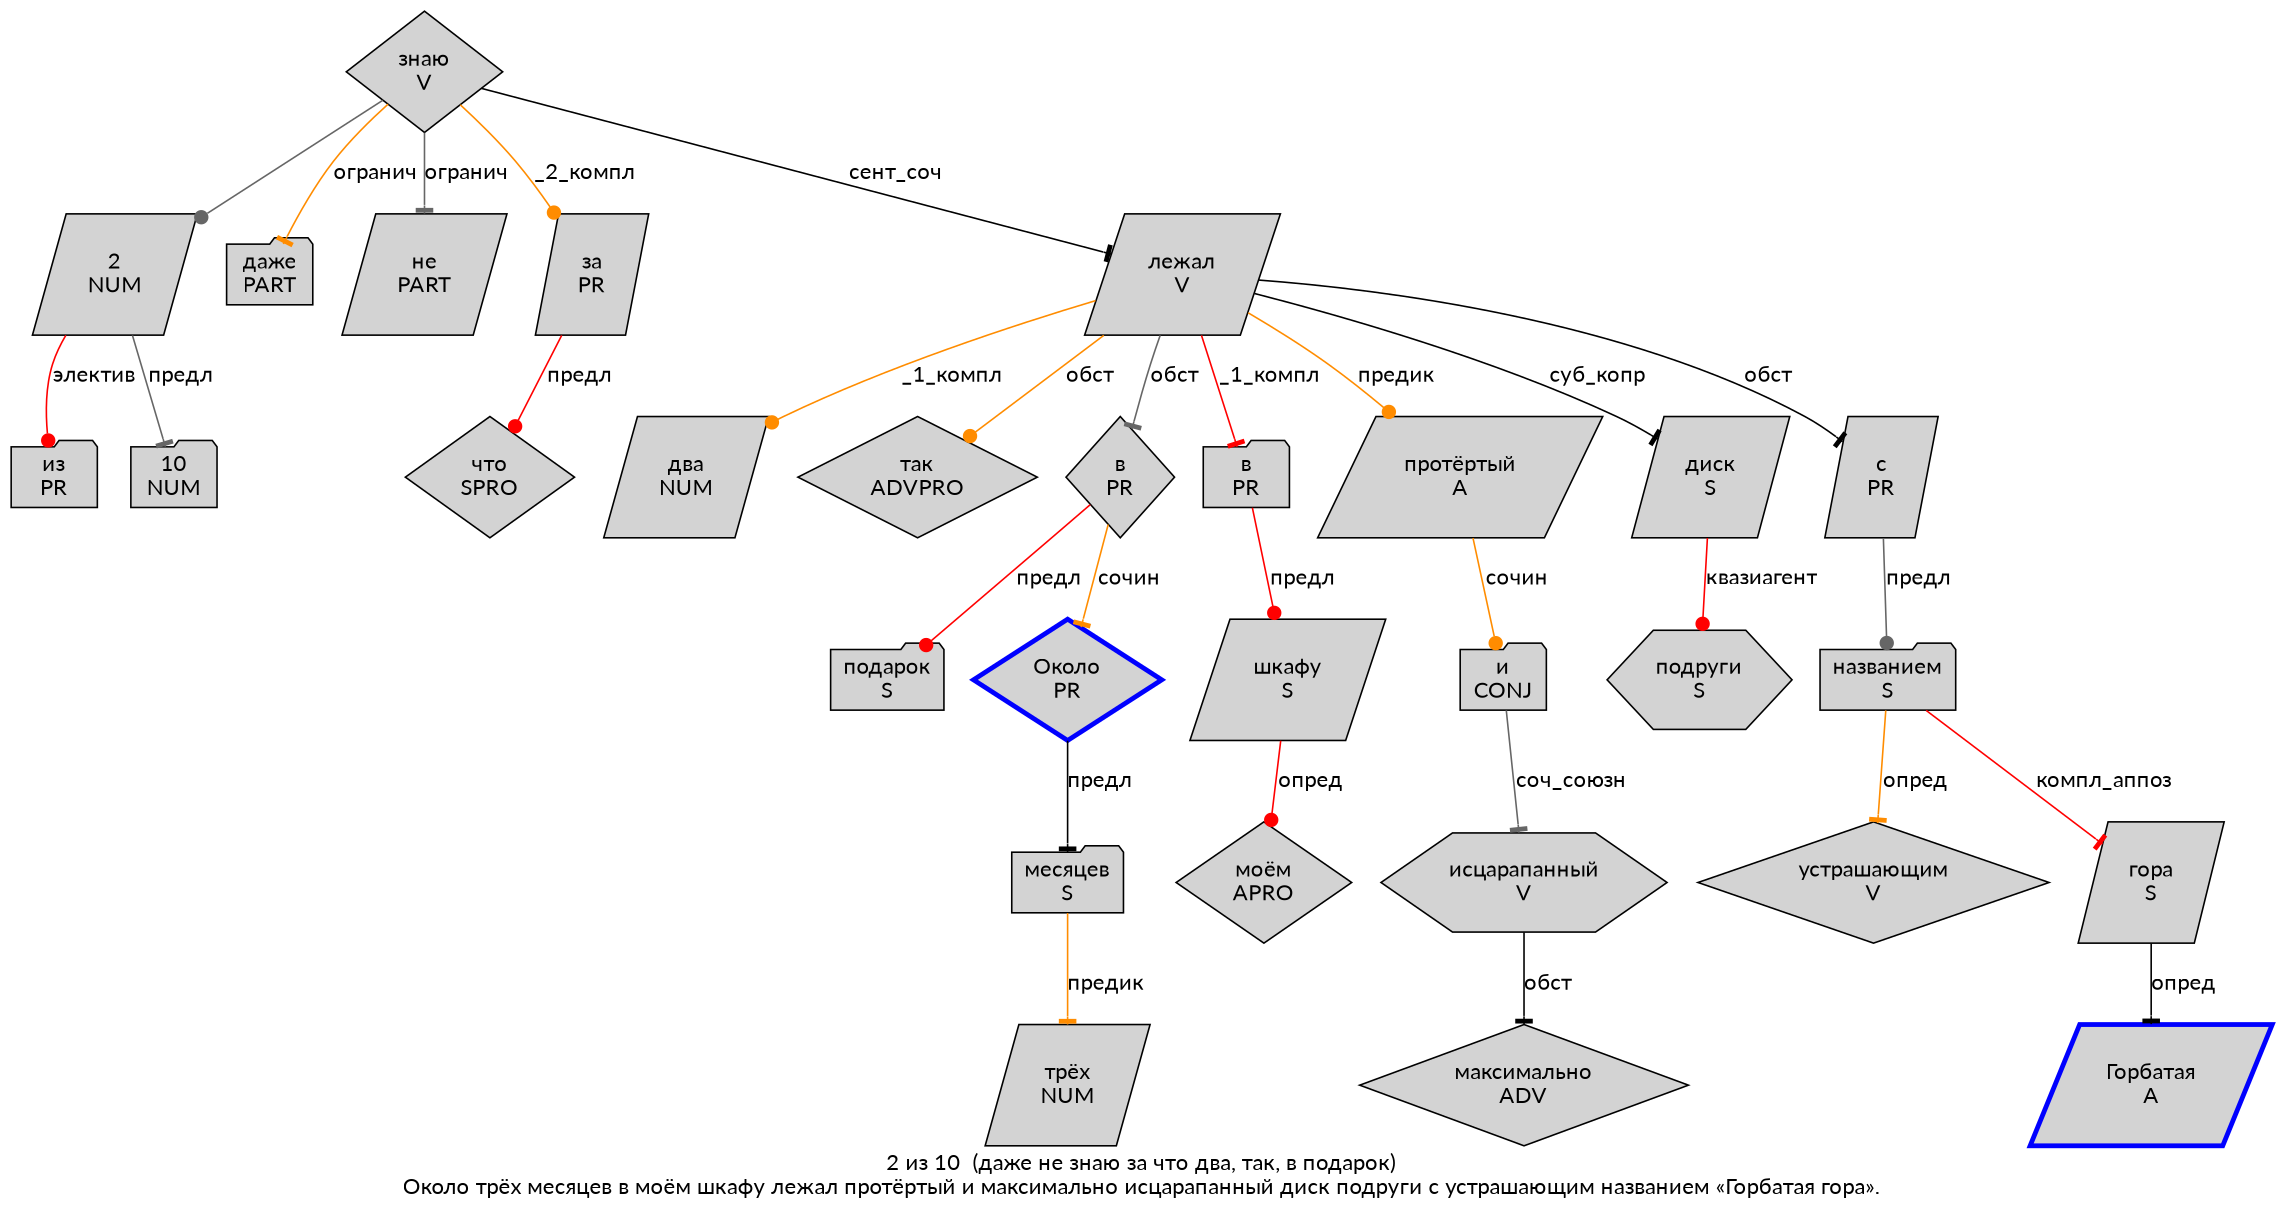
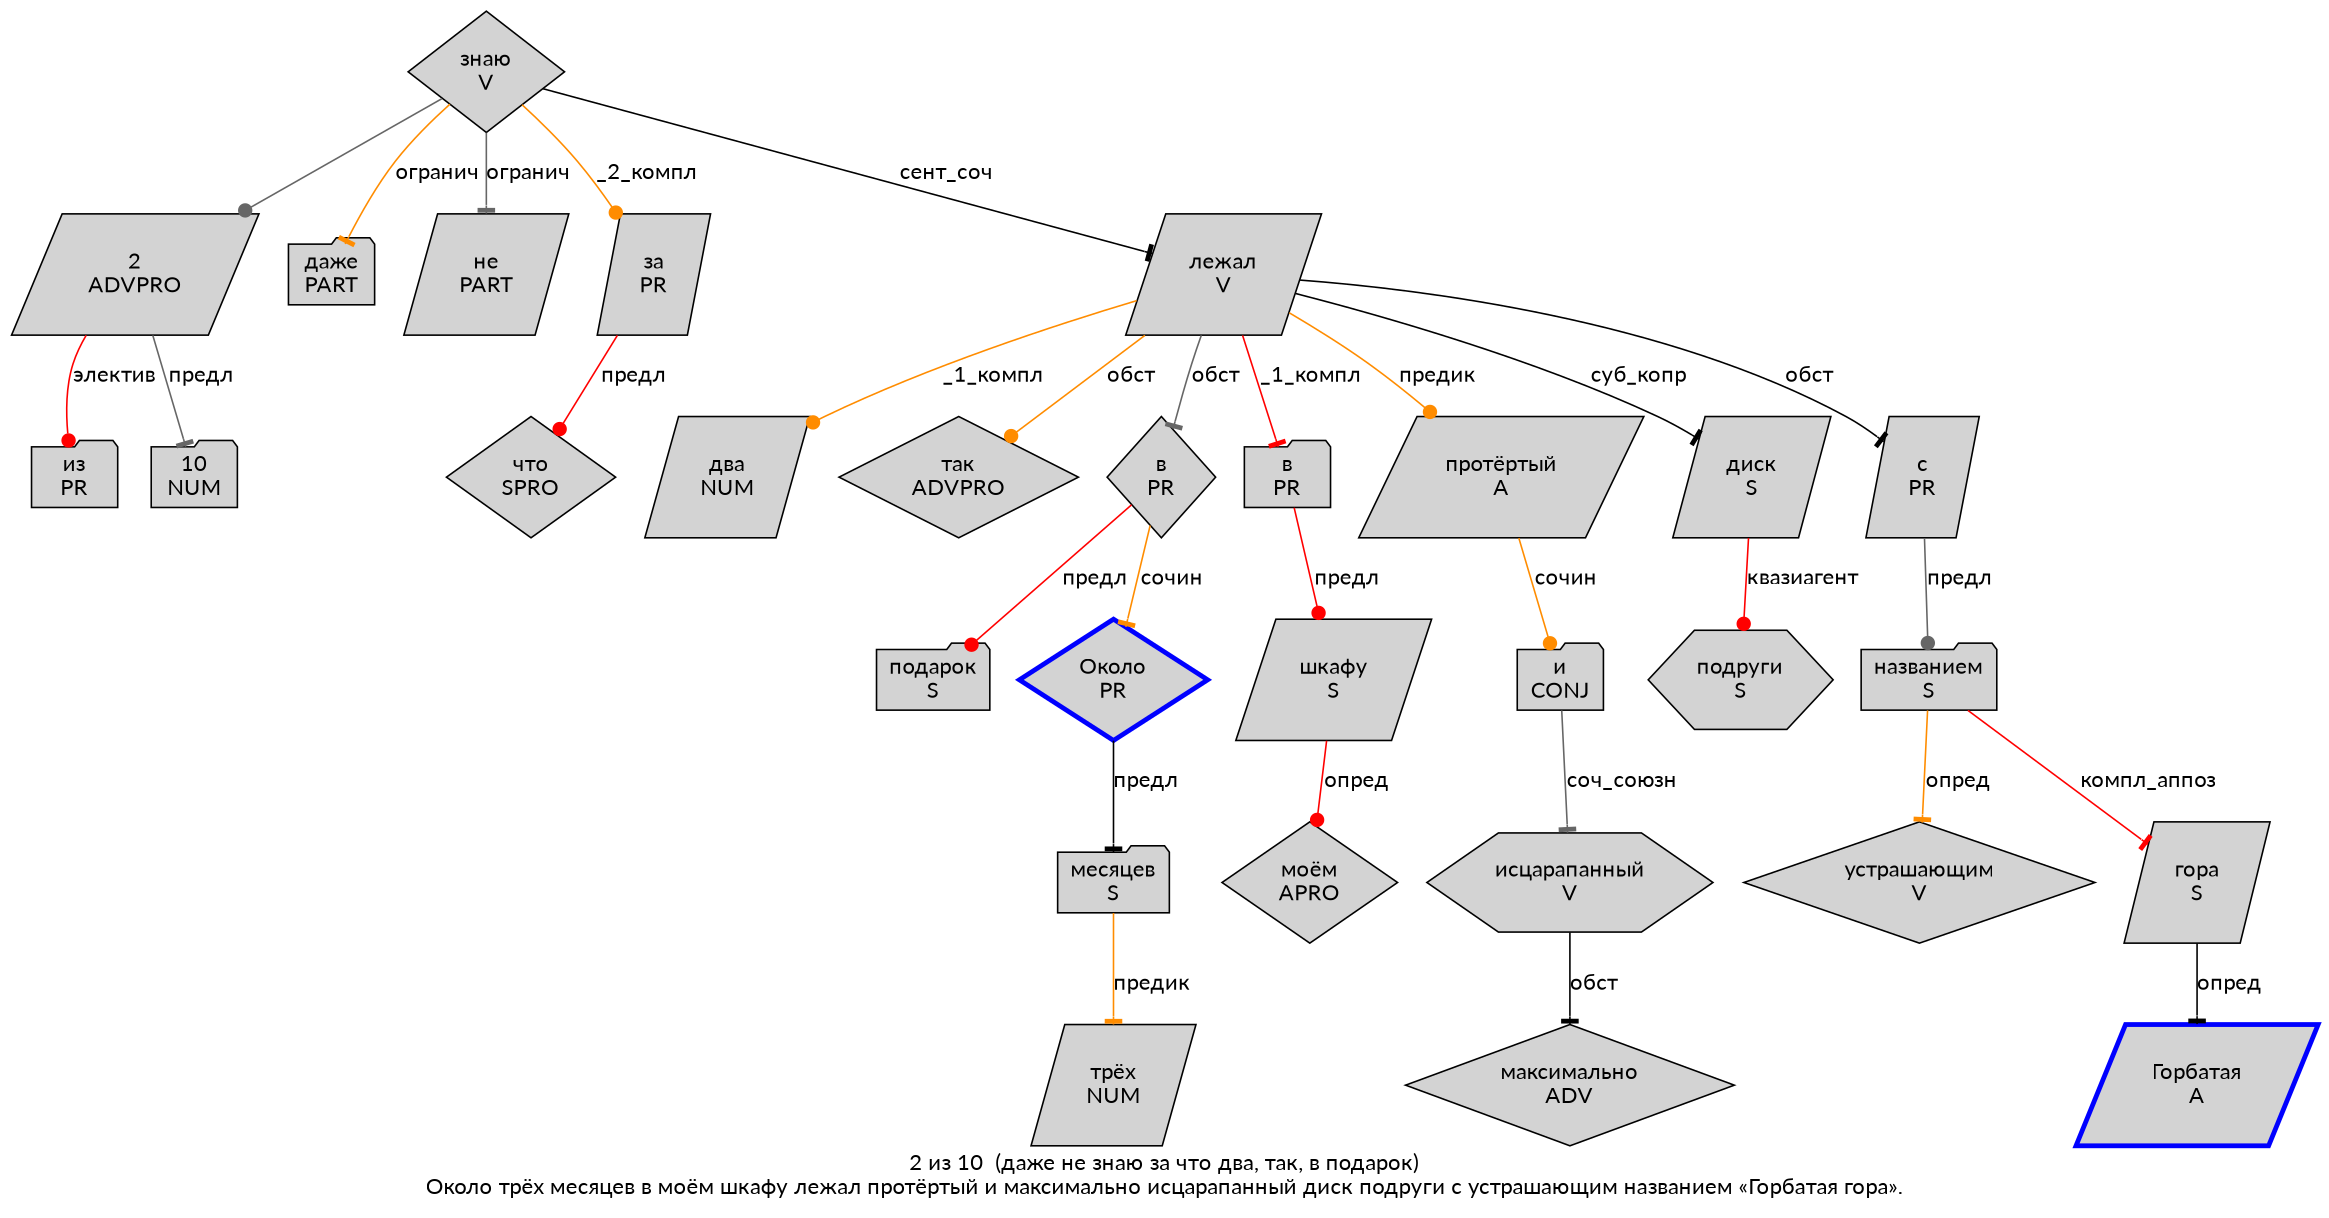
node "2 NUM": label "2 NUM" -> "2 ADVPRO"
